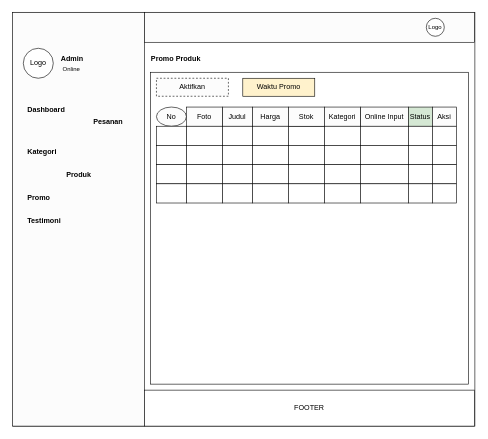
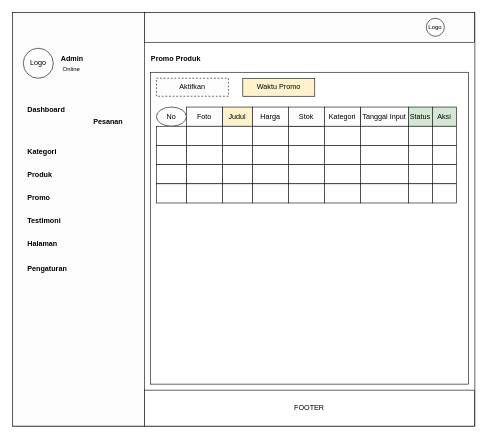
node "Judul": fillcolor #fcfcfc -> #fff2cc
node "Online Input": label "Online Input" -> "Tanggal Input"
node "Aksi": fillcolor #fcfcfc -> #d5e8d4
node "Produk": moved (83, 175) -> (44, 175)
node "Halaman": added
node "Pengaturan": added
